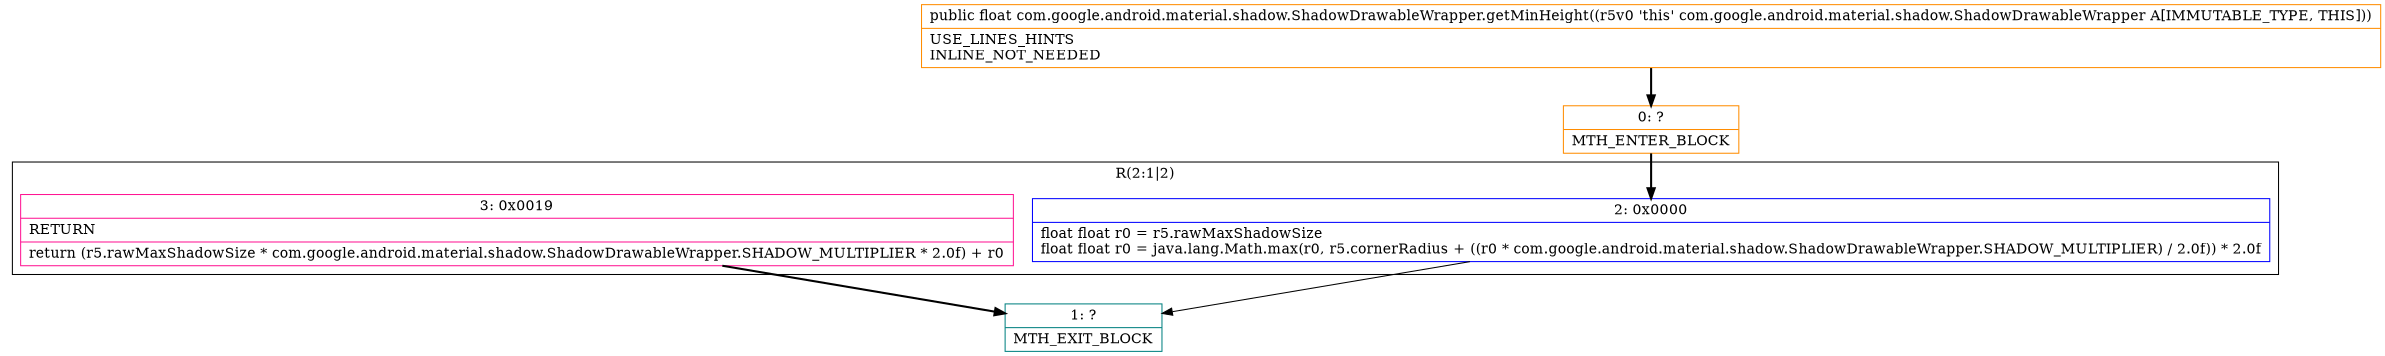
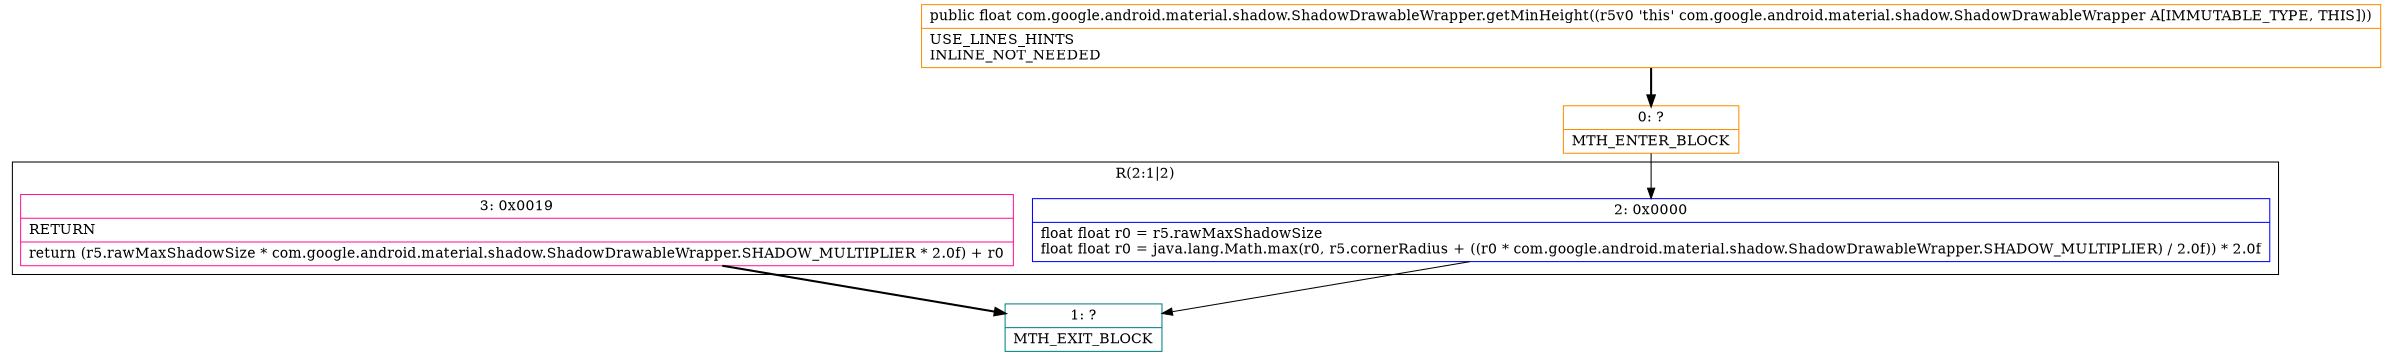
edge "0: ?" -> "2: 0x0000": style bold -> solid
